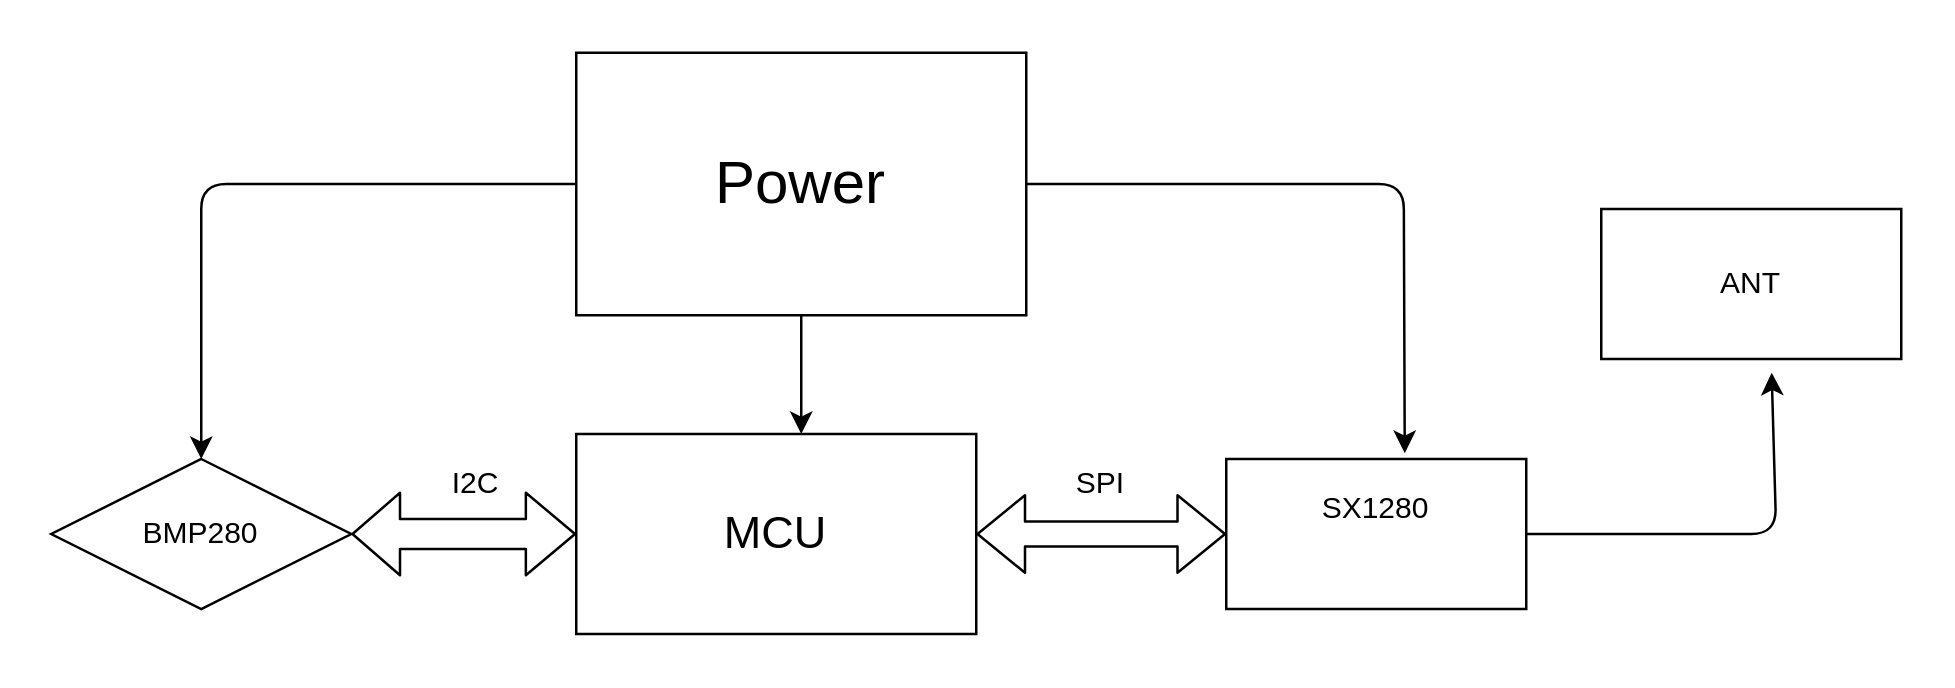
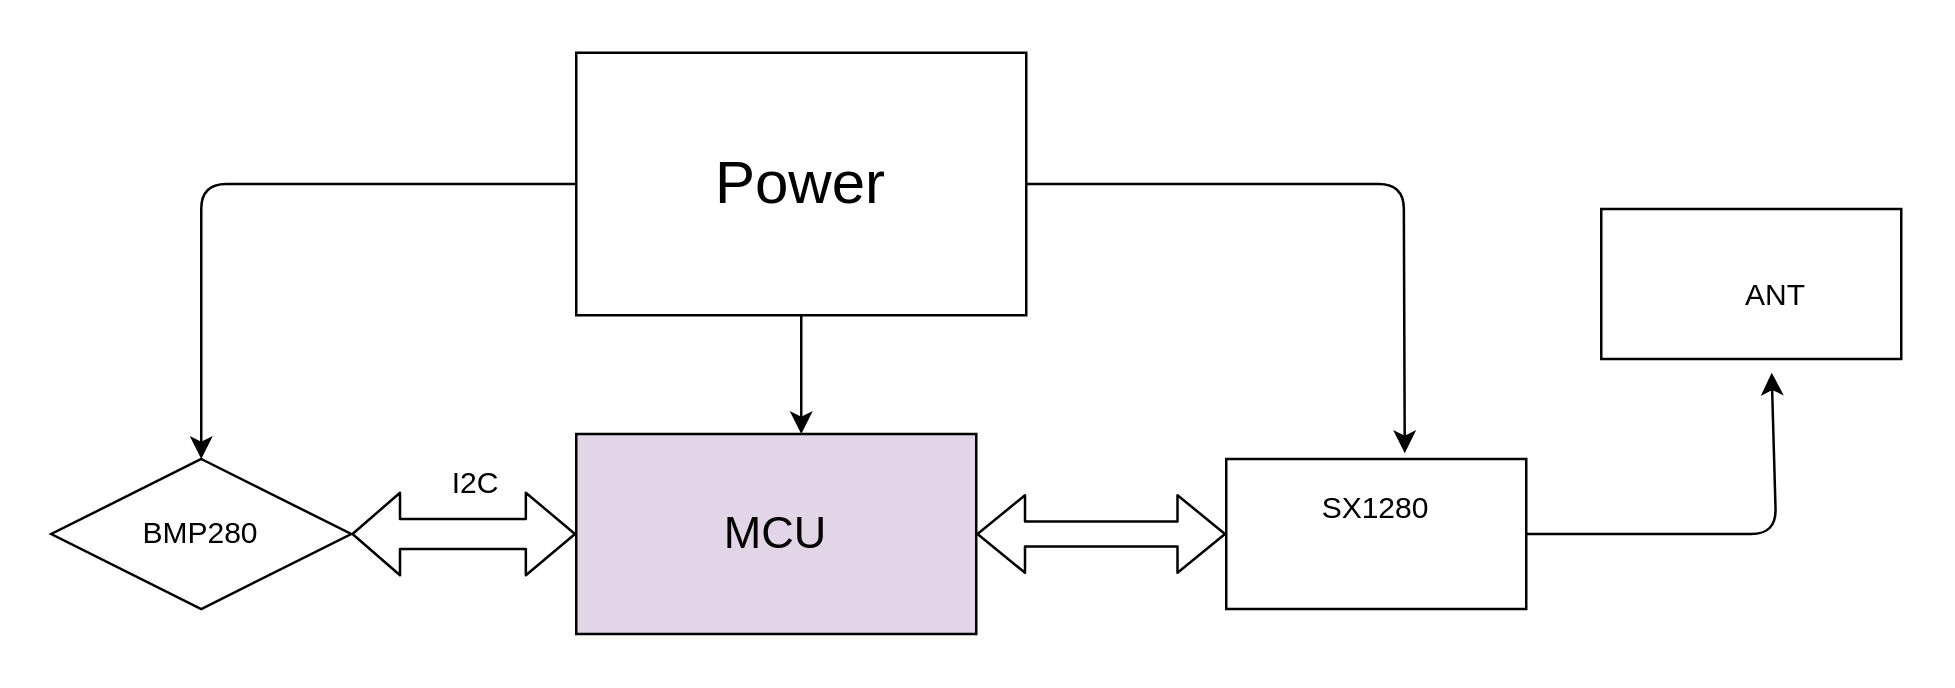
node "ANT": moved (1751, 284) -> (1776, 296)
node "SPI": removed
node "MCU": fillcolor #ffffff -> #e1d5e7
